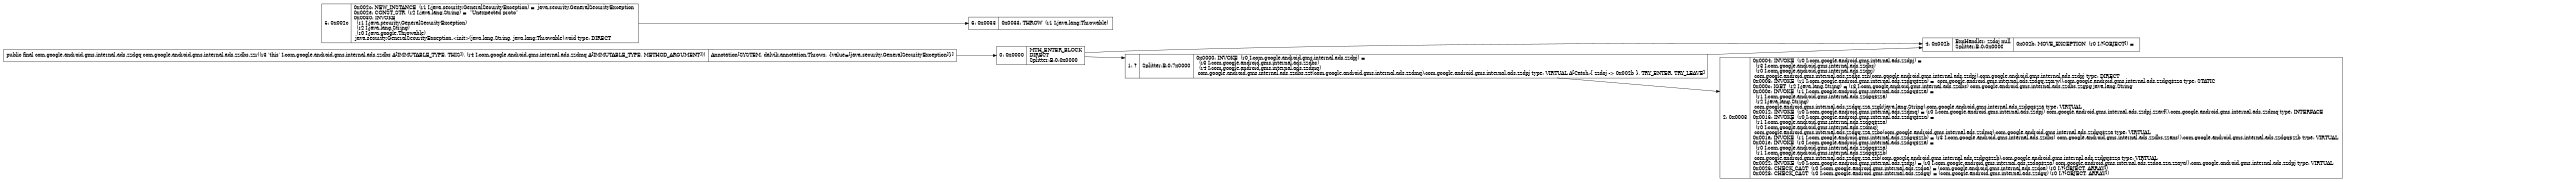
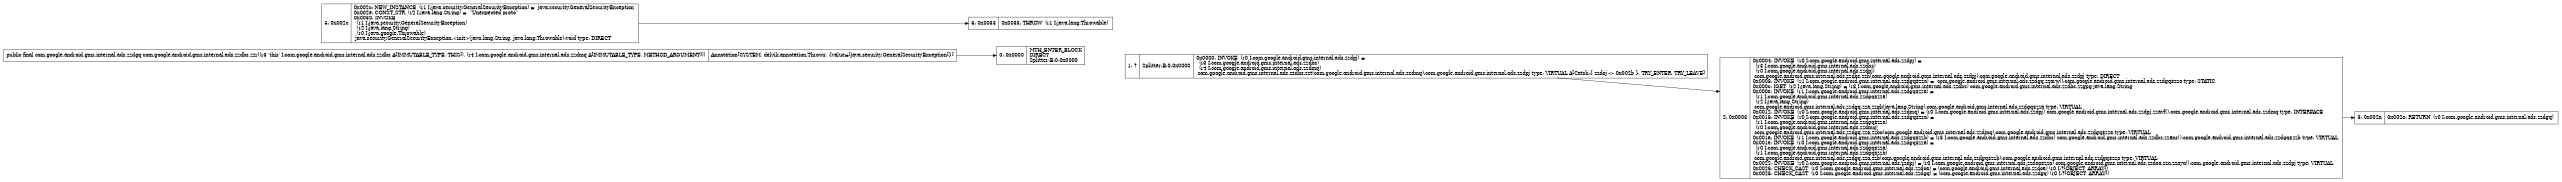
node "4: 0x002b": removed
edge "0: 0x0000" -> "1: ?": removed
node "1: ?": text "Splitter:B:0:7x0000" -> "Splitter:B:0:0x0000"
node "3: 0x002a": added
